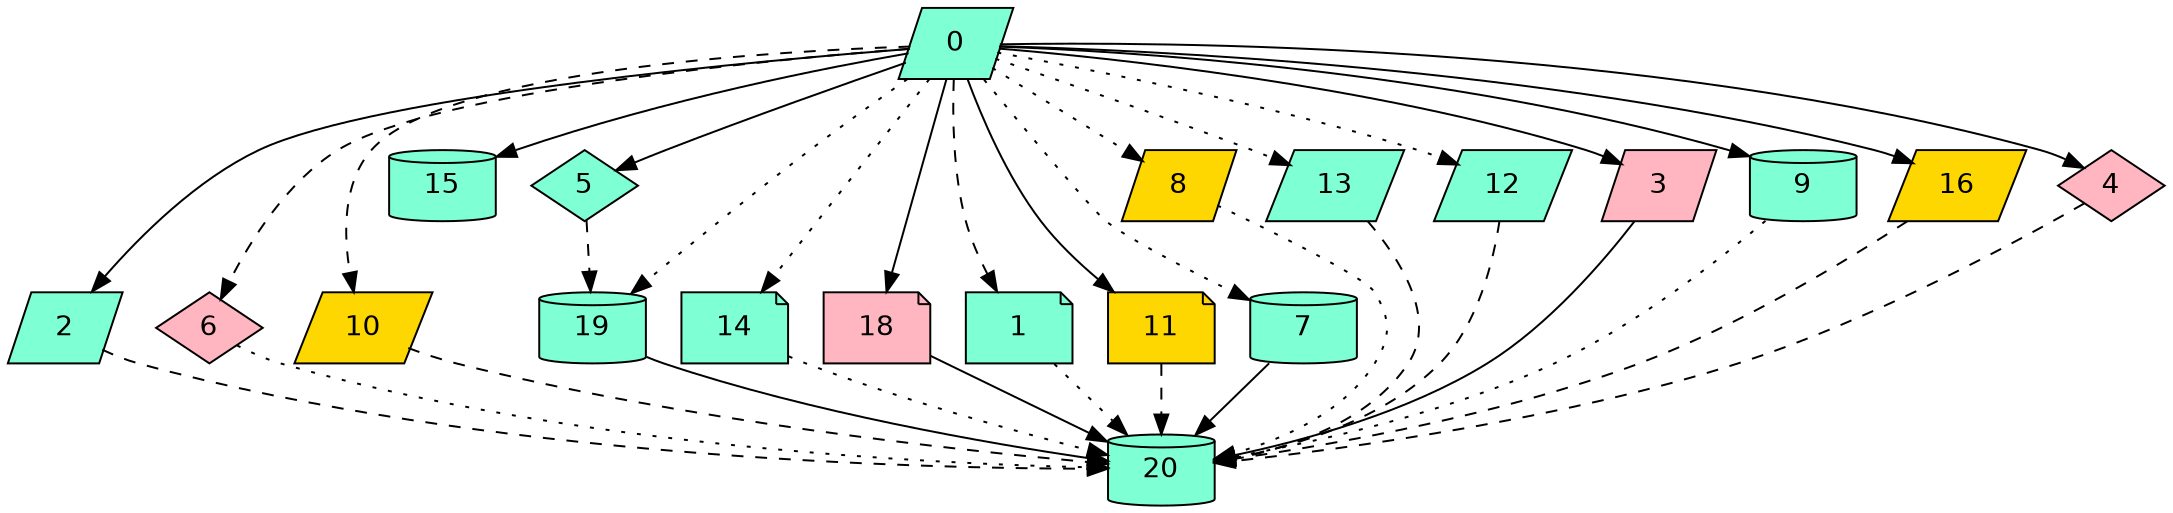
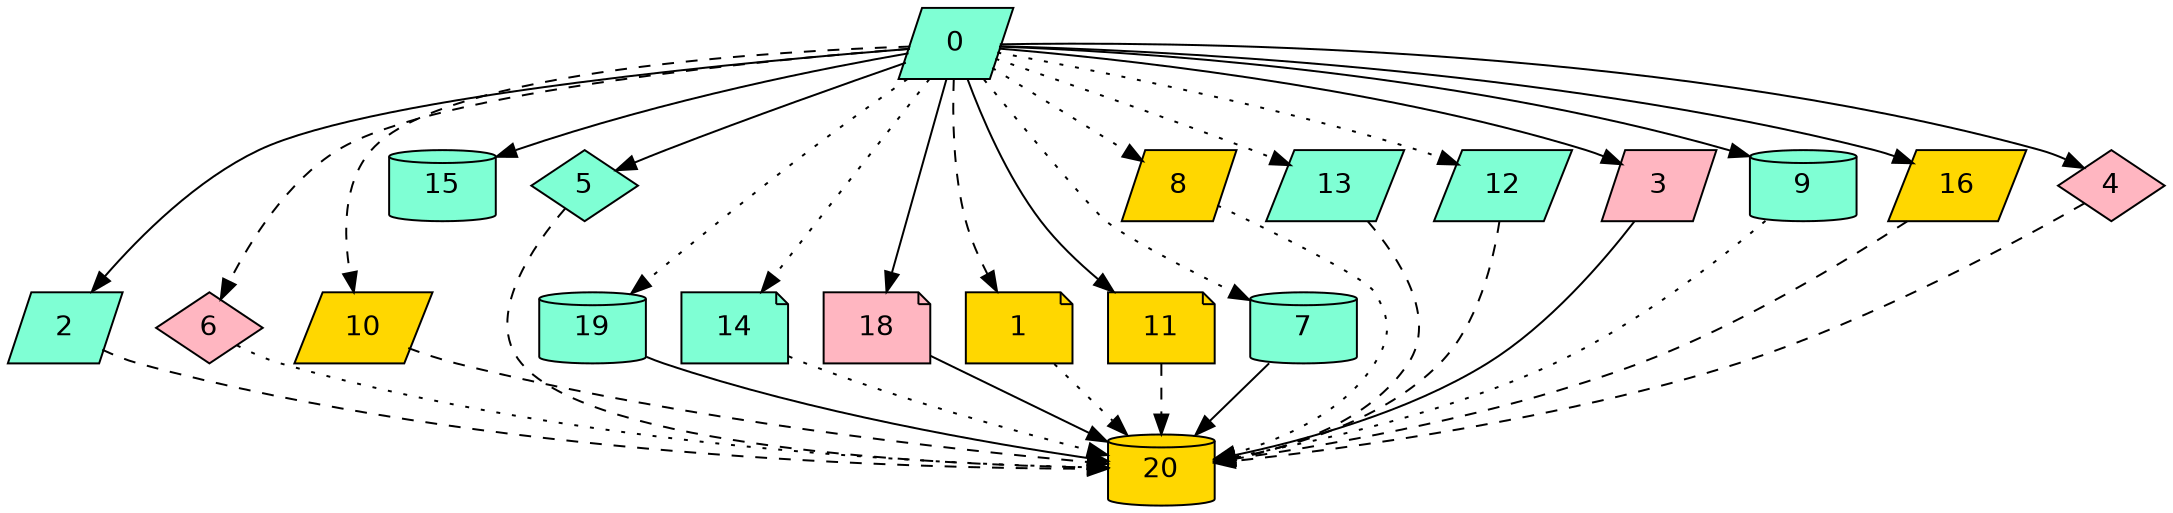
edge "5" -> "19": now "5" -> "20"
node "1": fillcolor aquamarine -> gold
node "20": fillcolor aquamarine -> gold
